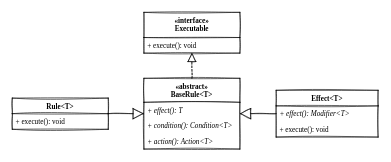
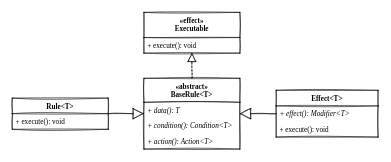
node "«interface» Executable": label "«interface» Executable" -> "«effect» Executable"
node "+ effect(): T": label "+ effect(): T" -> "+ data(): T"
